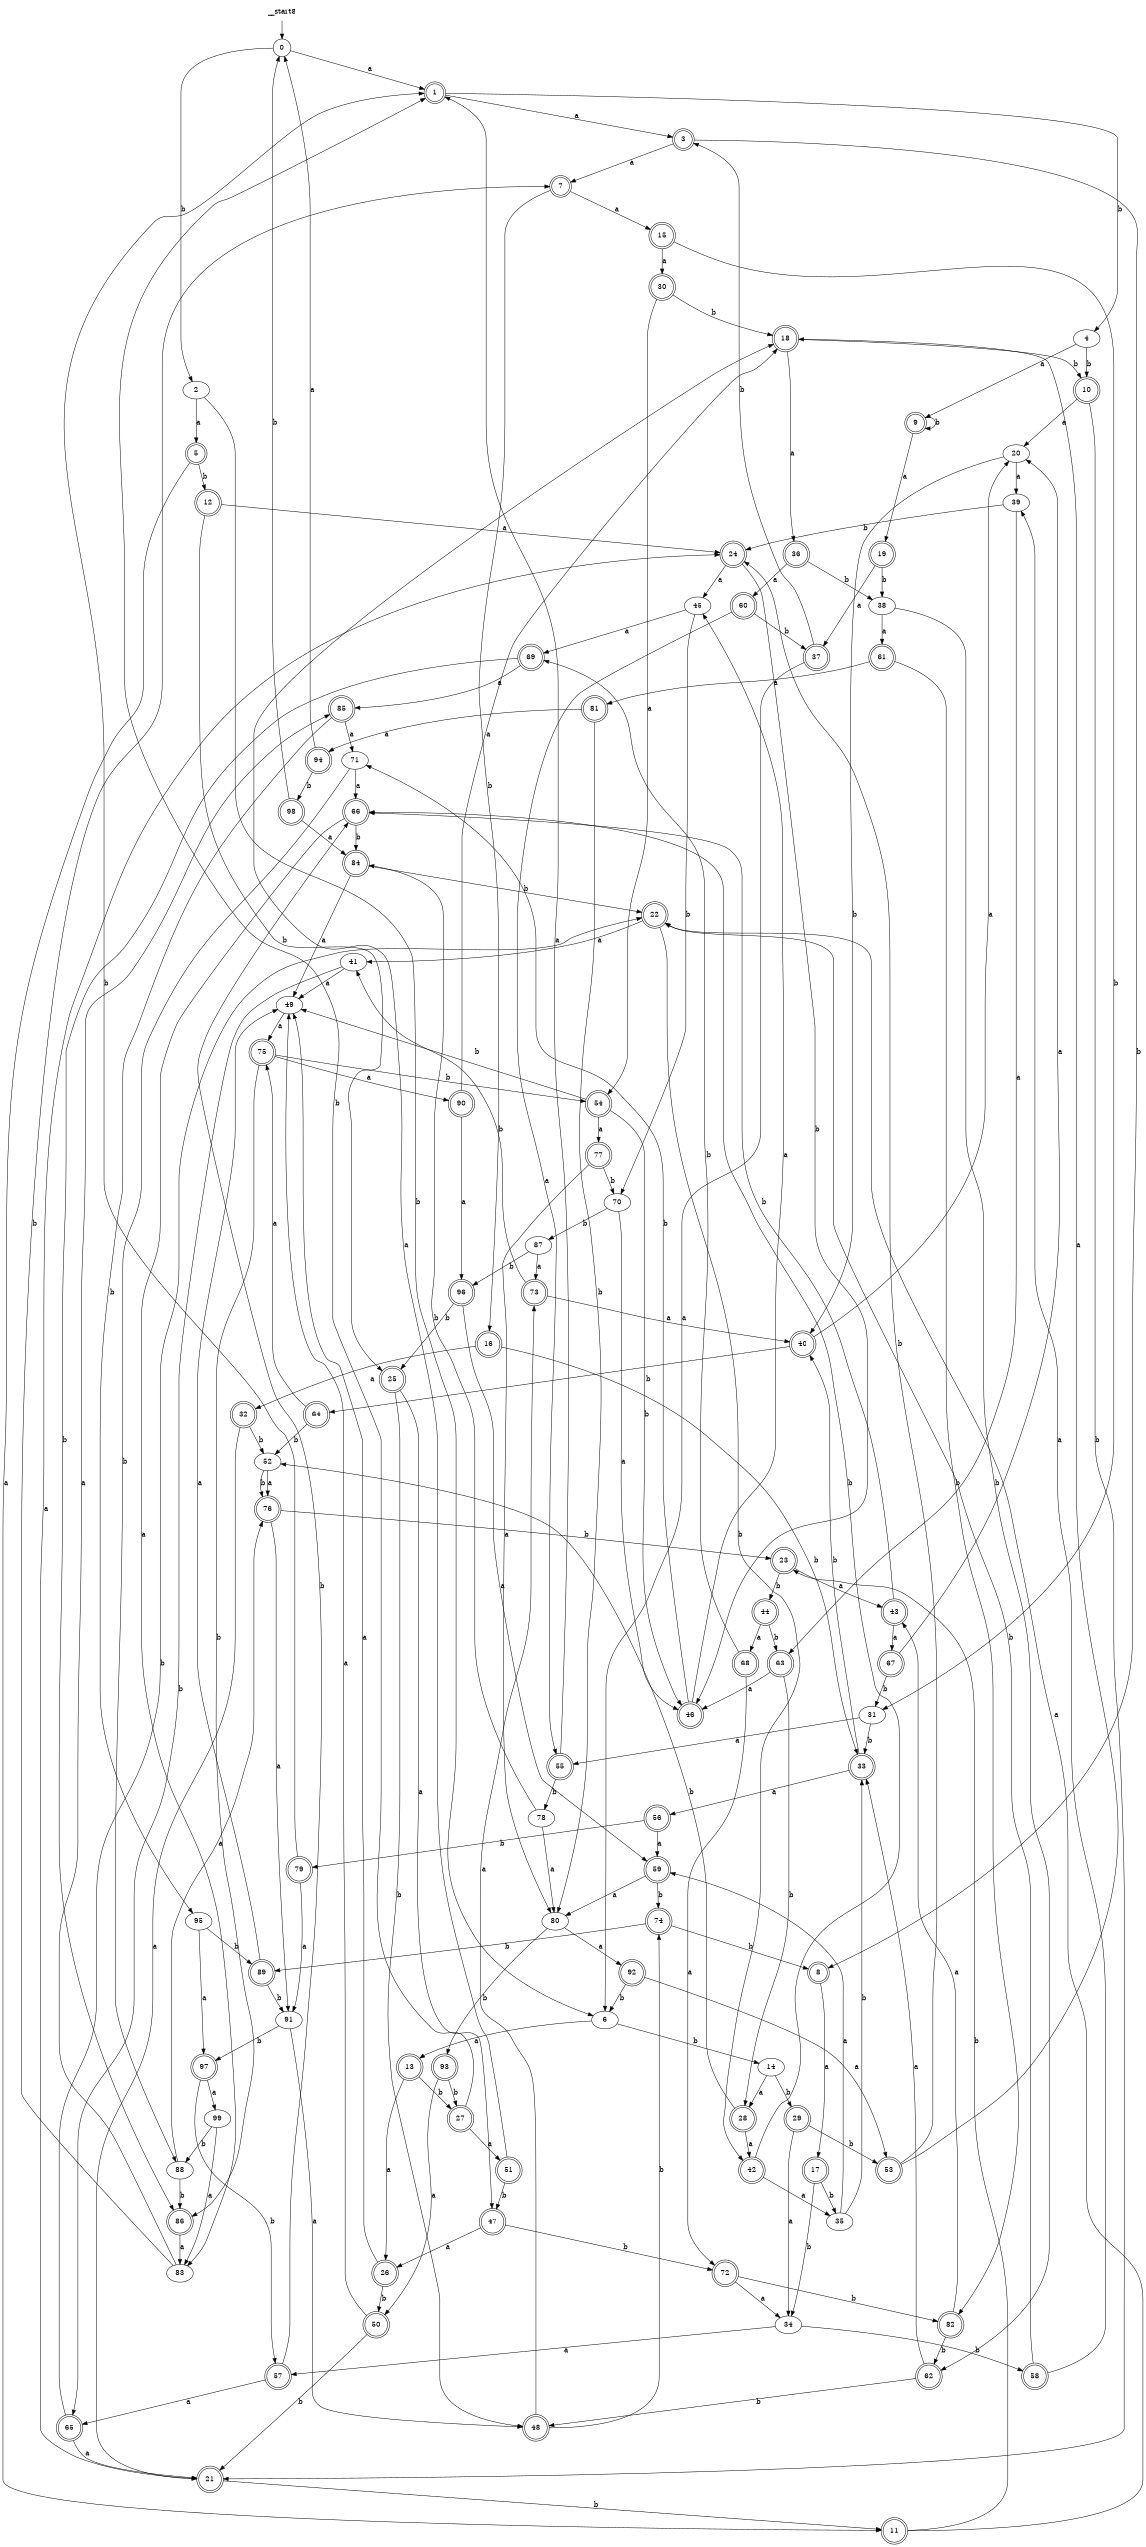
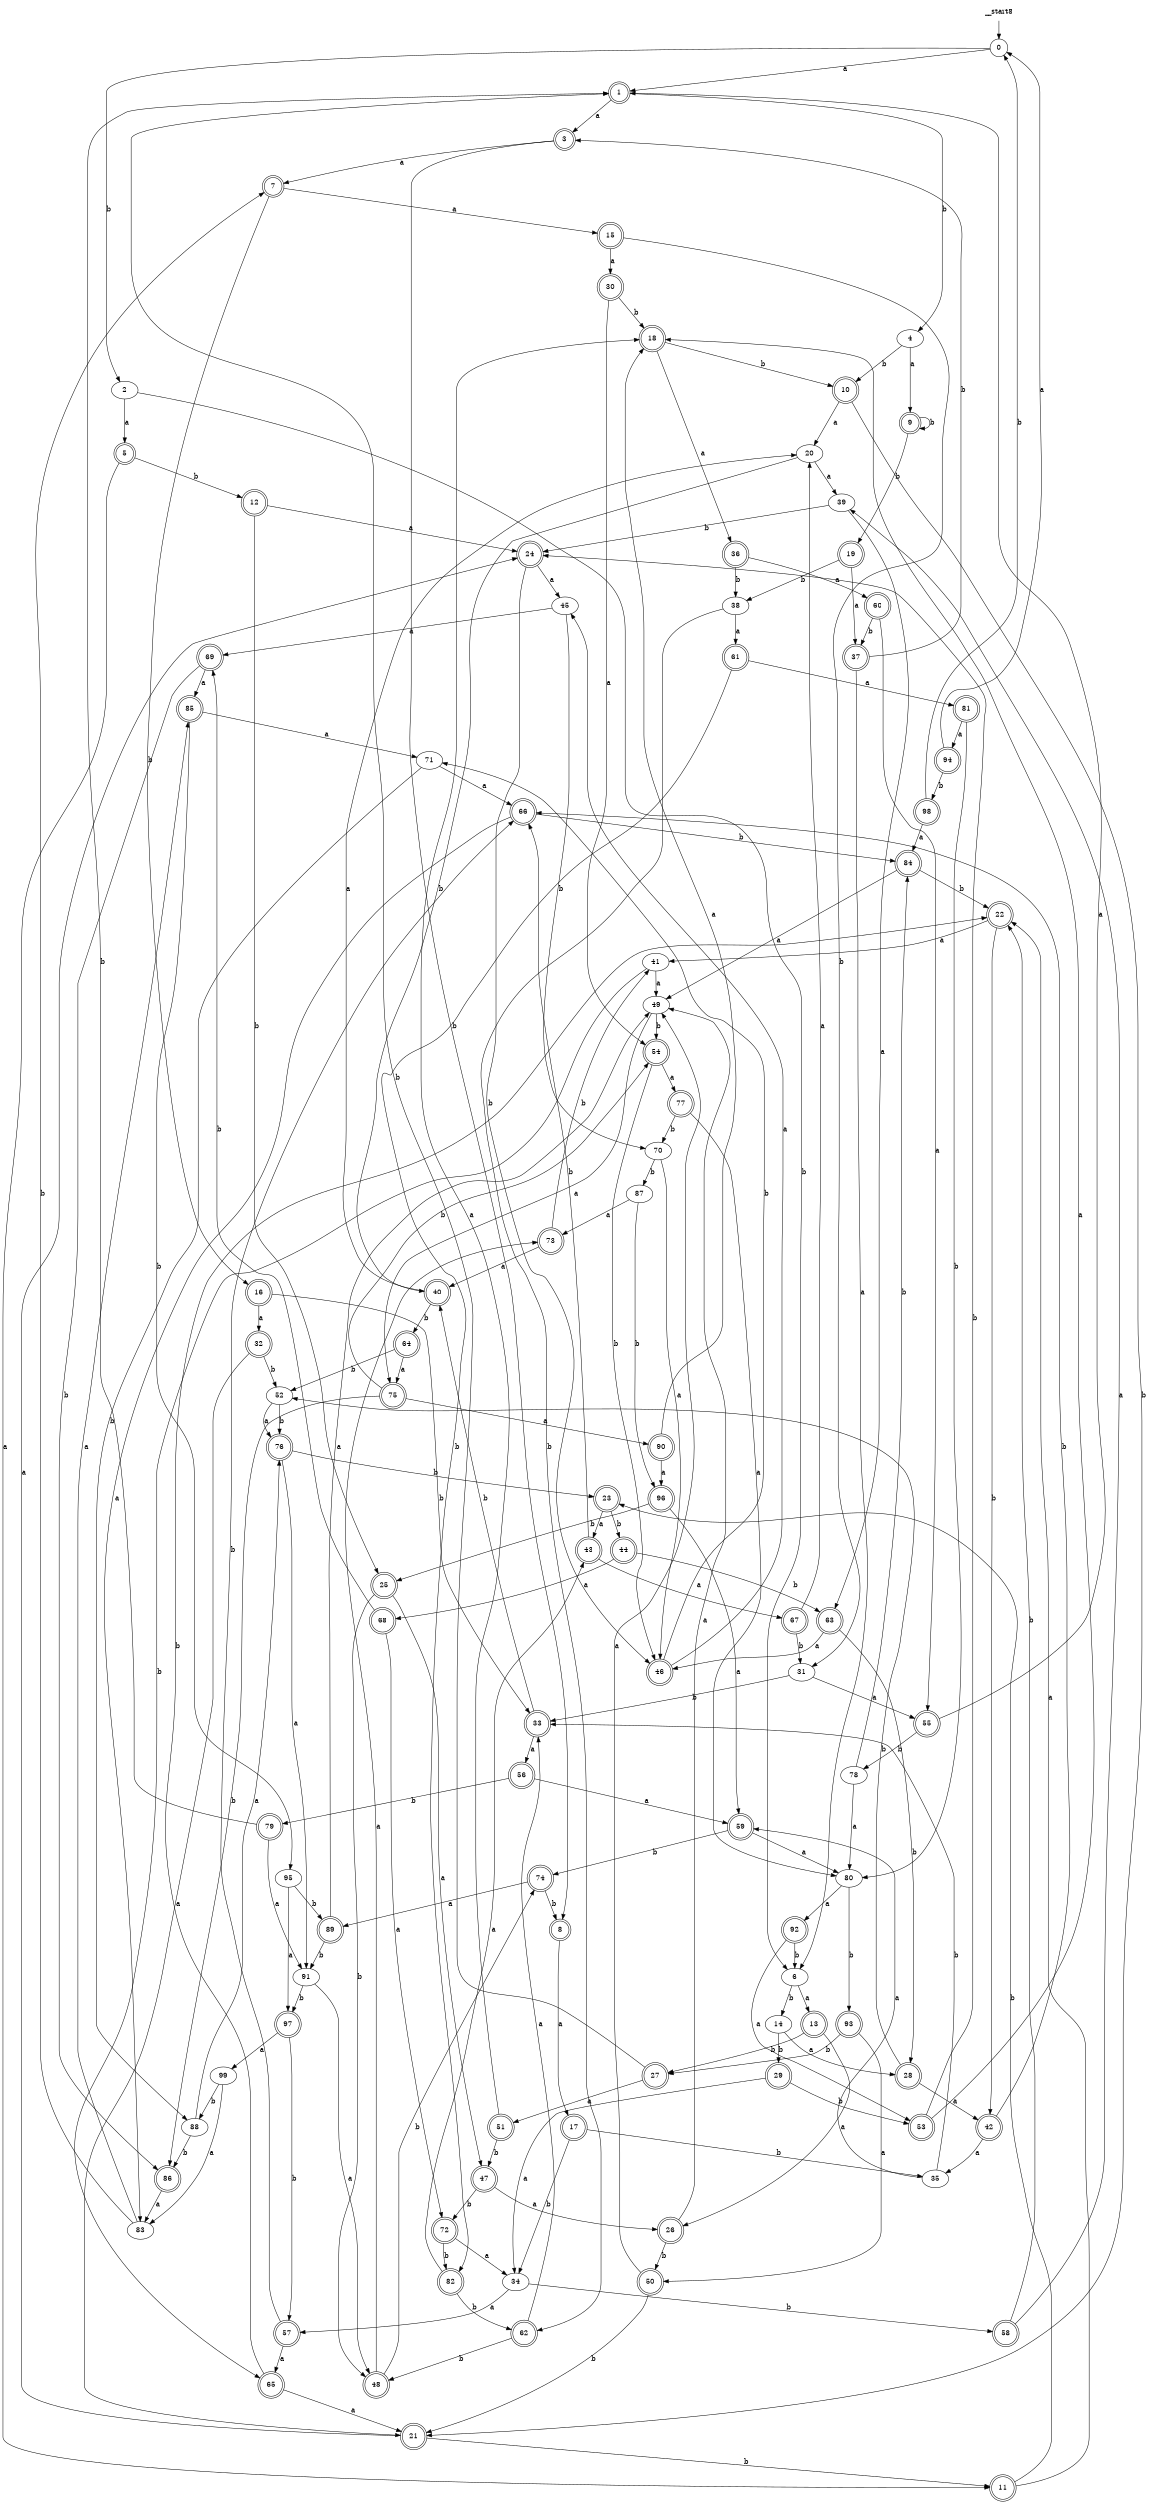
edge "9" -> "19": label "a" -> "b"
edge "54" -> "49": reversed
edge "74" -> "89": label "b" -> "a"
